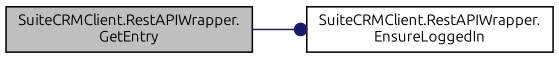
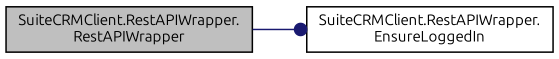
node "SuiteCRMClient.RestAPIWrapper. GetEntry": label "SuiteCRMClient.RestAPIWrapper. GetEntry" -> "SuiteCRMClient.RestAPIWrapper. RestAPIWrapper"
